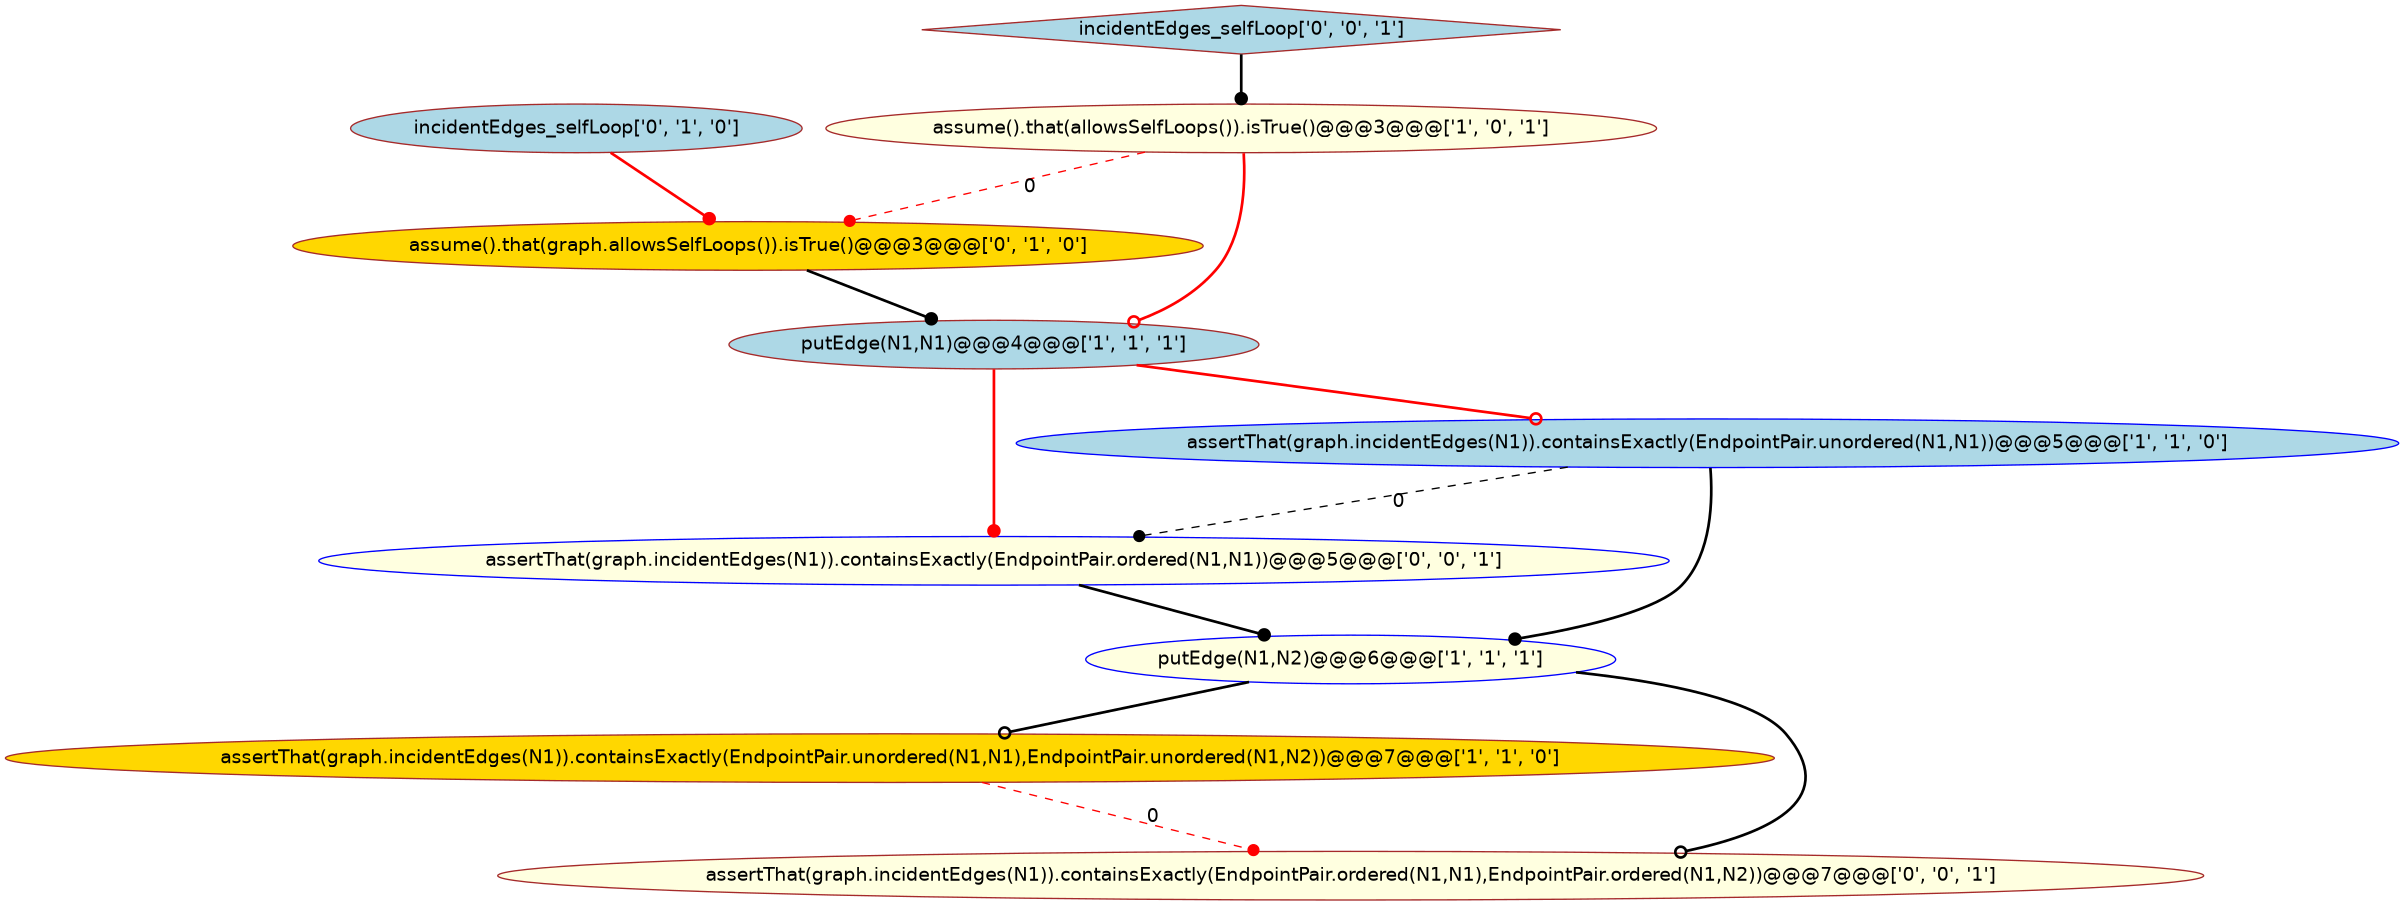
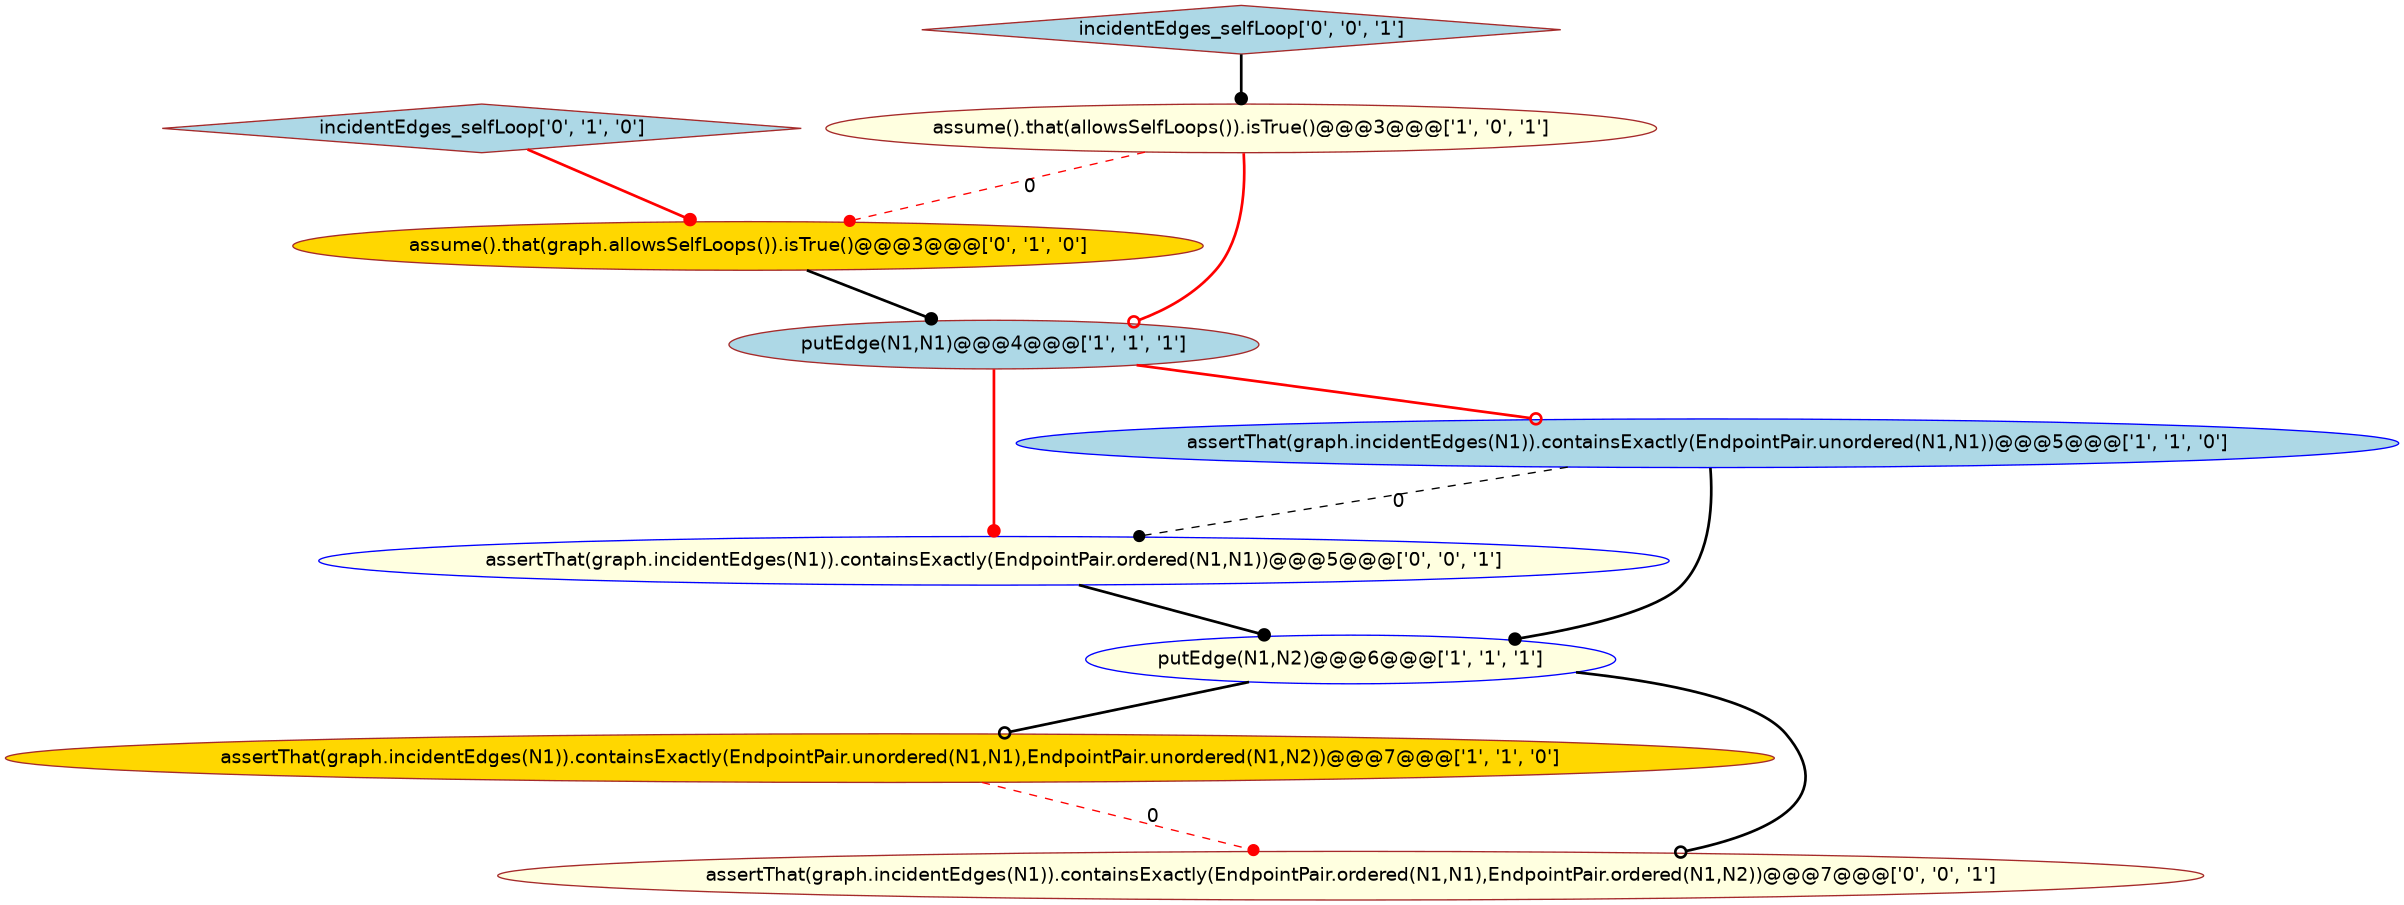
node "incidentEdges_selfLoop['0', '1', '0']": shape ellipse -> diamond
